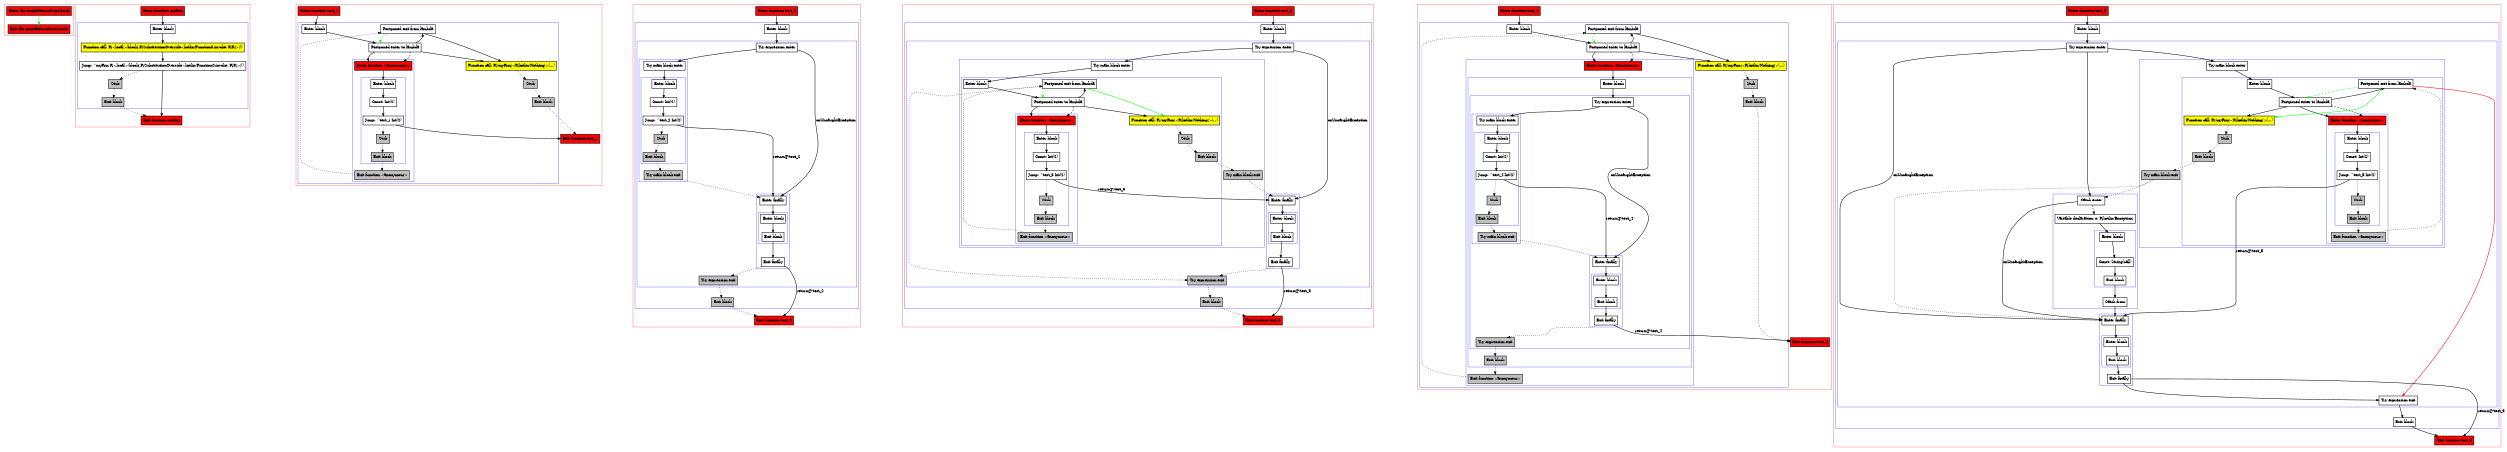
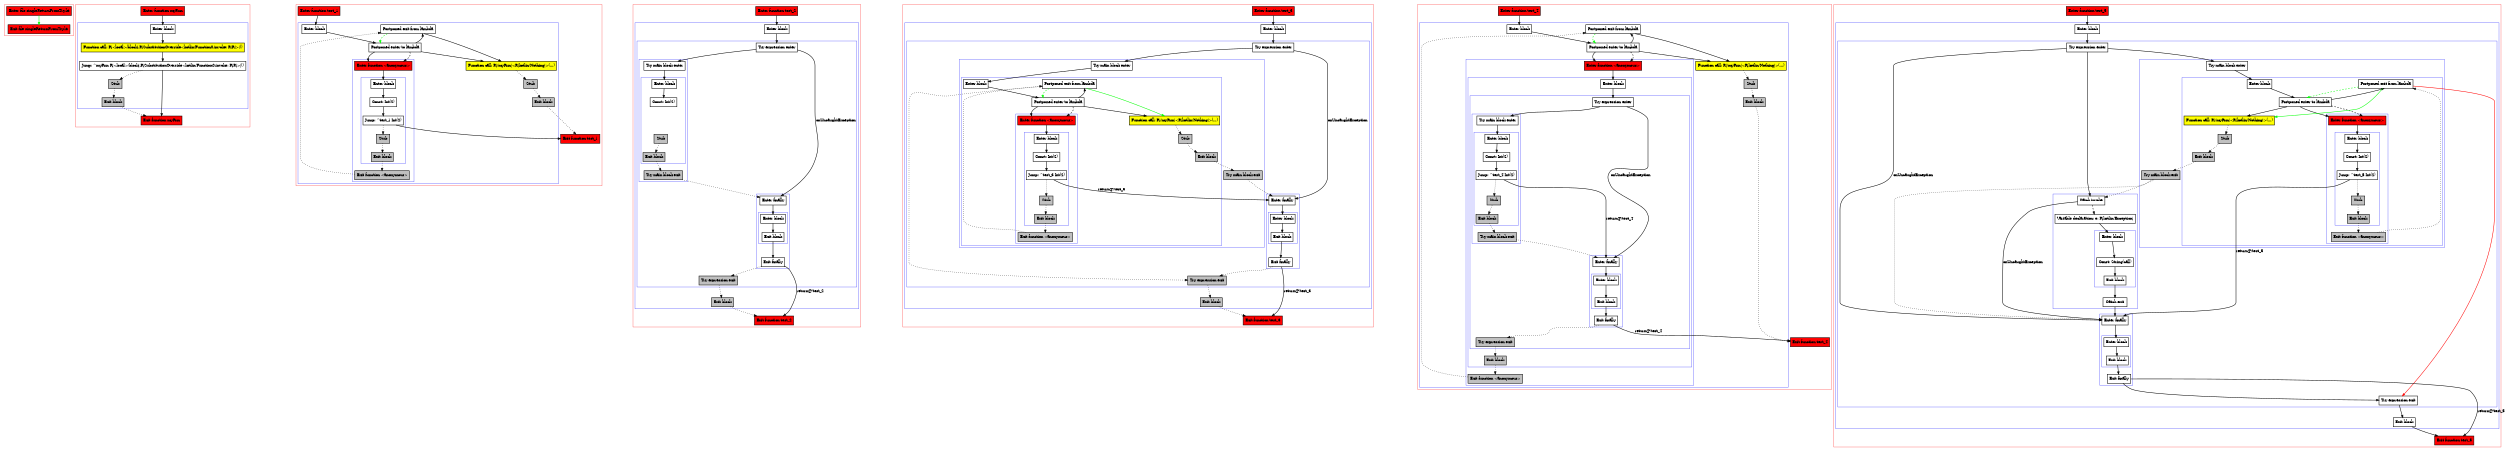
node "Jump: ^test_2 Int(2)": removed
node "Catch enter": label "Catch enter" -> "Catch invoke"
node "Catch from": label "Catch from" -> "Catch exit"
